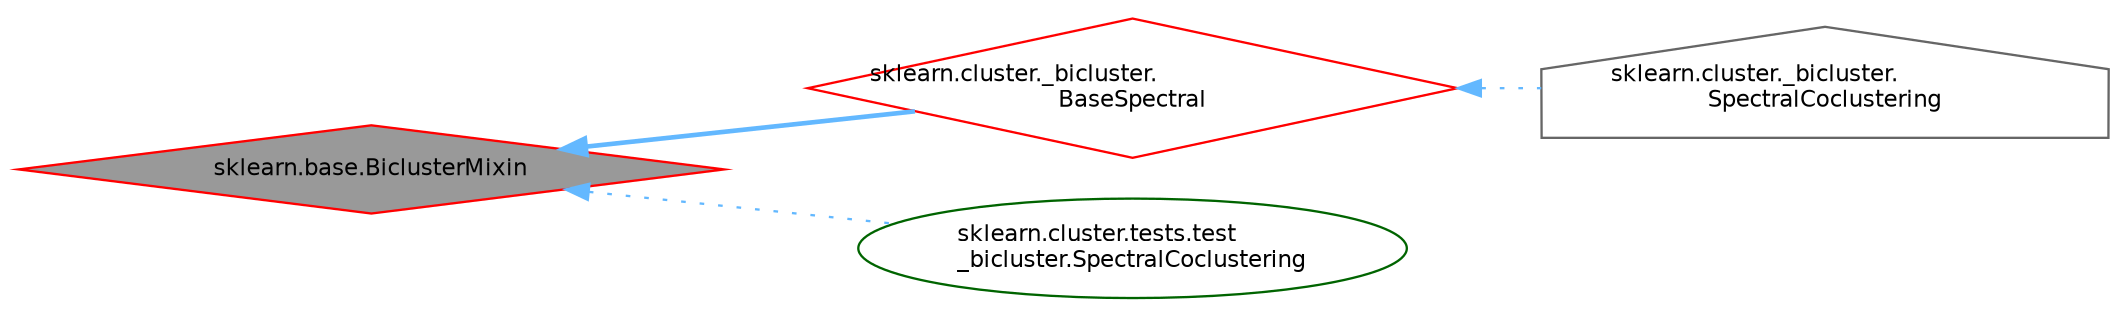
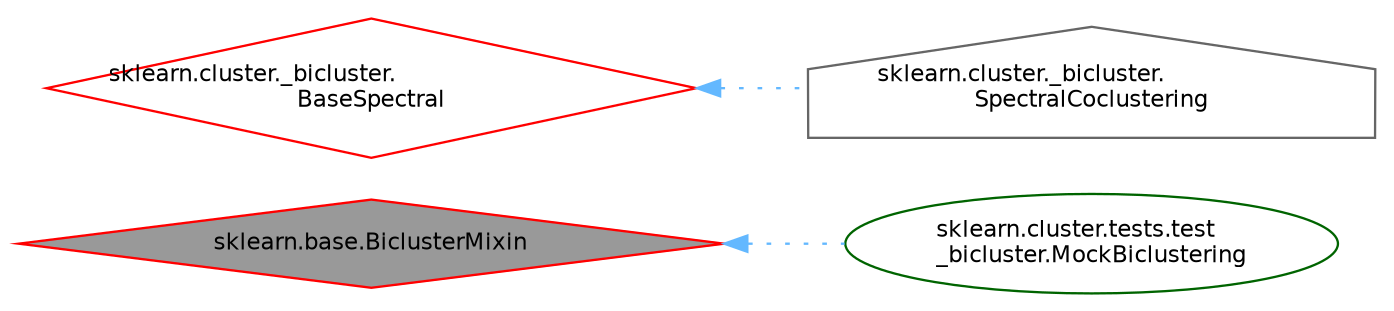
edge "sklearn.cluster._bicluster. BaseSpectral" -> "sklearn.base.BiclusterMixin": removed
node "sklearn.cluster.tests.test _bicluster.SpectralCoclustering": label "sklearn.cluster.tests.test _bicluster.SpectralCoclustering" -> "sklearn.cluster.tests.test _bicluster.MockBiclustering"
